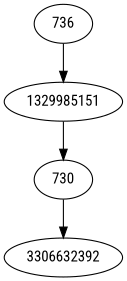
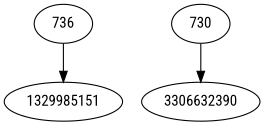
edge "1329985151" -> "730": removed
node "3306632392": label "3306632392" -> "3306632390"
